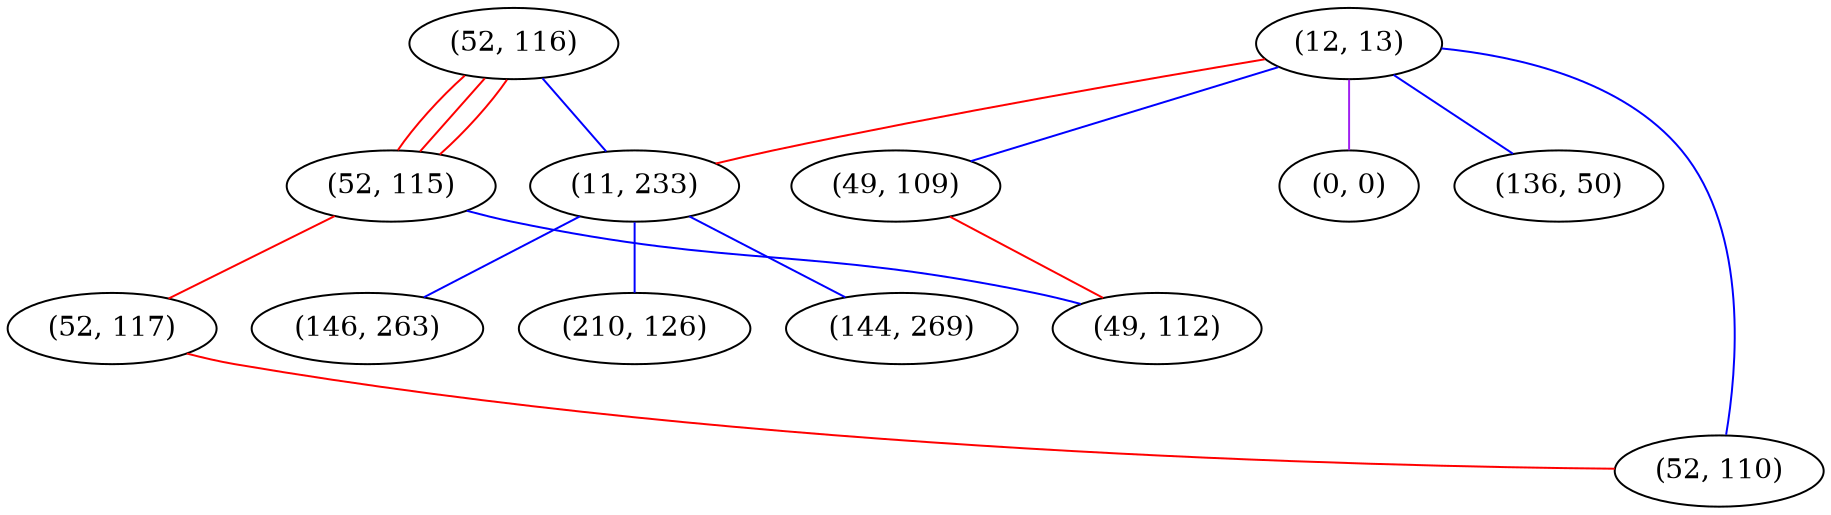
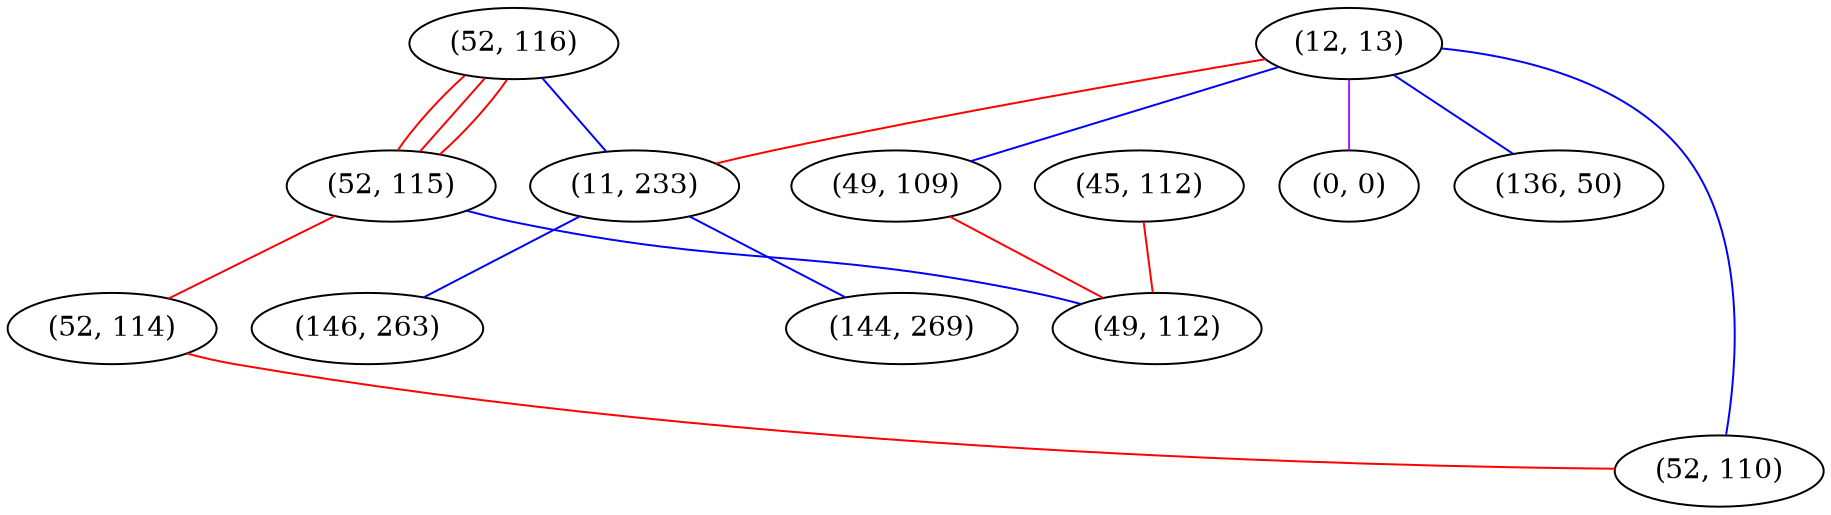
node "(45, 112)": added
node "(52, 117)": label "(52, 117)" -> "(52, 114)"
node "(210, 126)": removed
